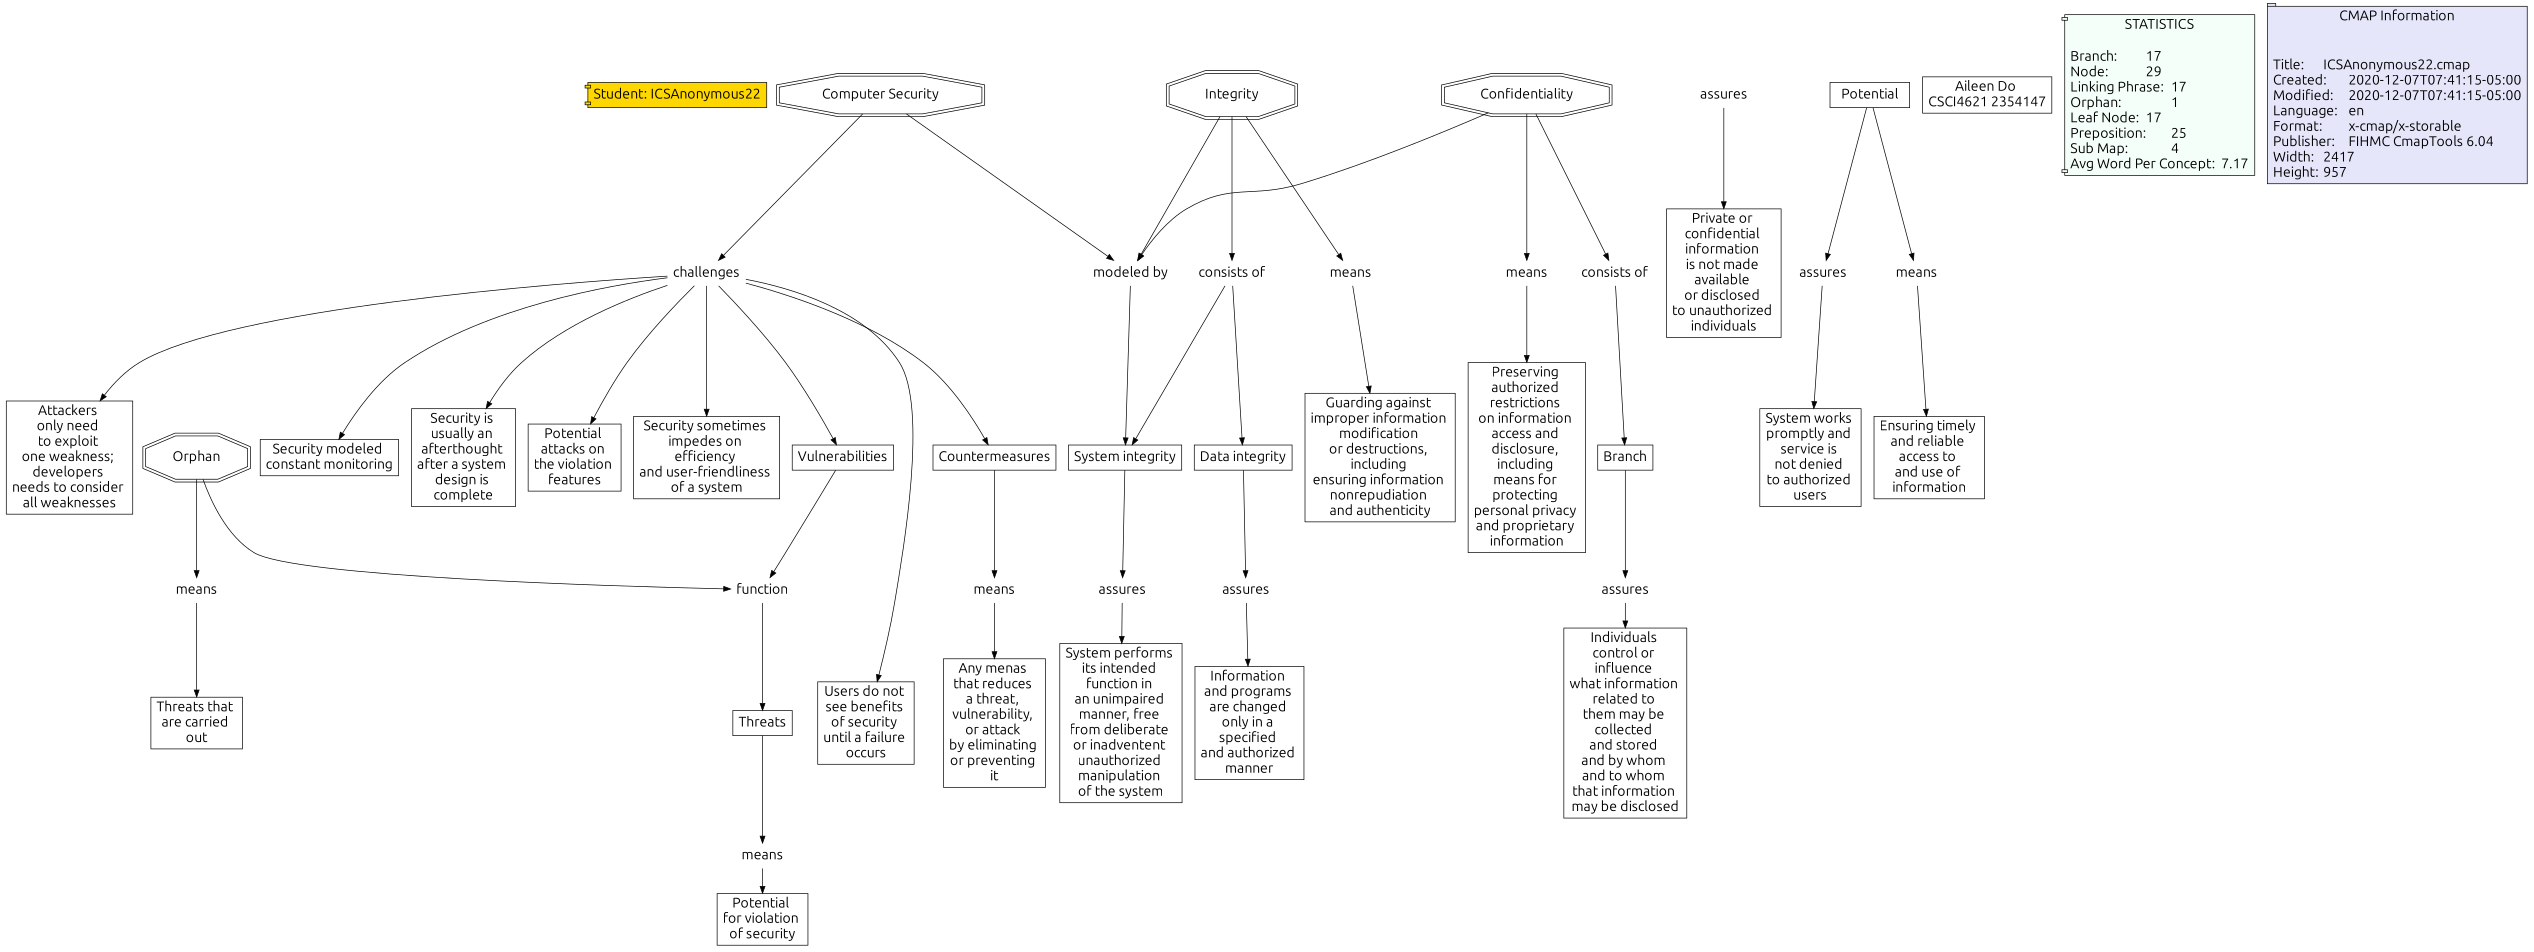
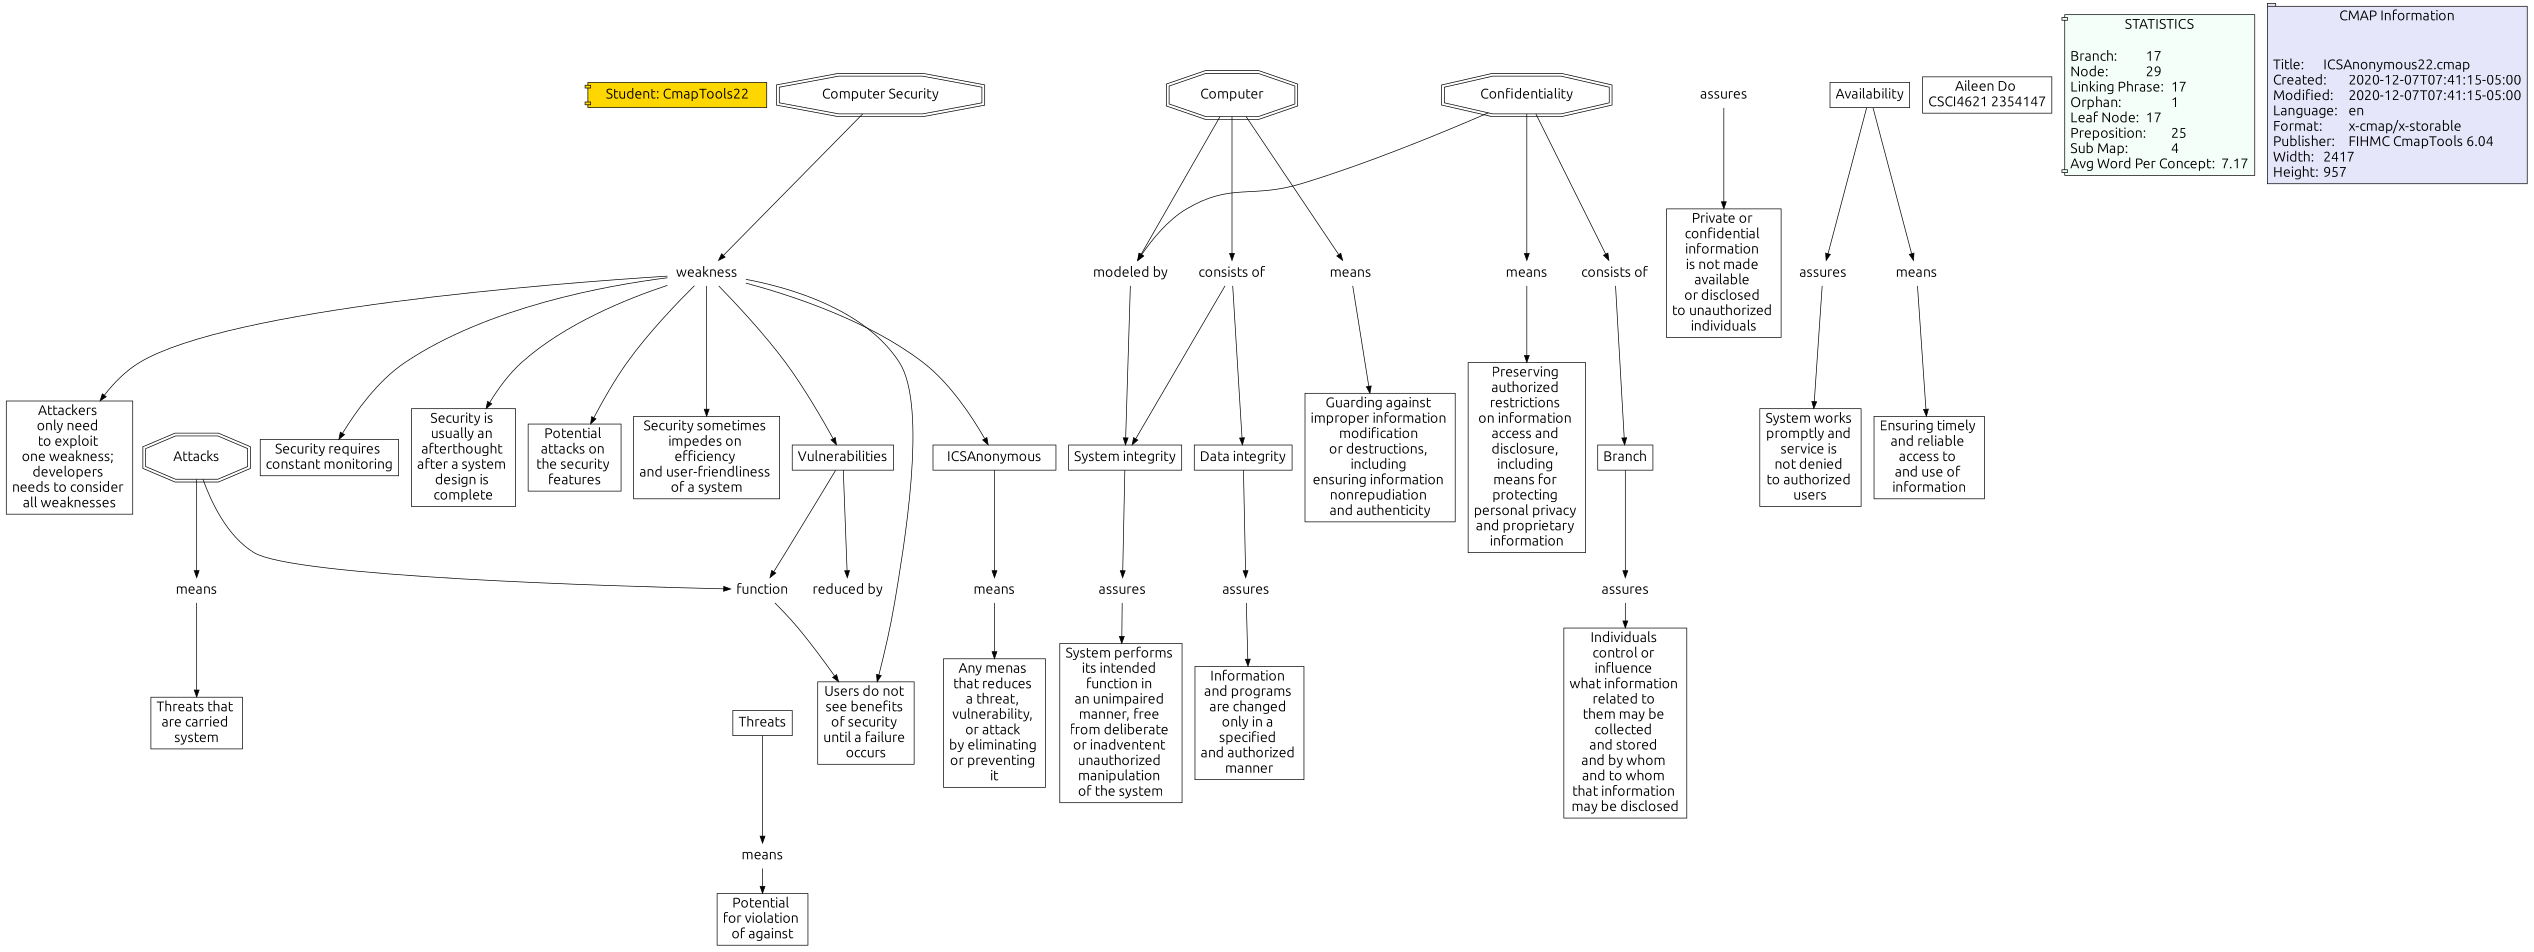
node "Student: ICSAnonymous22": label "Student: ICSAnonymous22" -> "Student: CmapTools22"
node "Integrity": label "Integrity" -> "Computer"
node "Potential": label "Potential" -> "Availability"
edge "Computer Security" -> "modeled by": removed
node "challenges": label "challenges" -> "weakness"
node "Orphan": label "Orphan" -> "Attacks"
node "Security modeled constant monitoring": label "Security modeled constant monitoring" -> "Security requires constant monitoring"
node "Potential attacks on the violation features": label "Potential attacks on the violation features" -> "Potential attacks on the security features"
node "Countermeasures": label "Countermeasures" -> "ICSAnonymous"
node "reduced by": added
edge "function" -> "Threats": now "function" -> "Users do not see benefits of security until a failure occurs"
node "Threats that are carried out": label "Threats that are carried out" -> "Threats that are carried system"
node "Potential for violation of security": label "Potential for violation of security" -> "Potential for violation of against"
